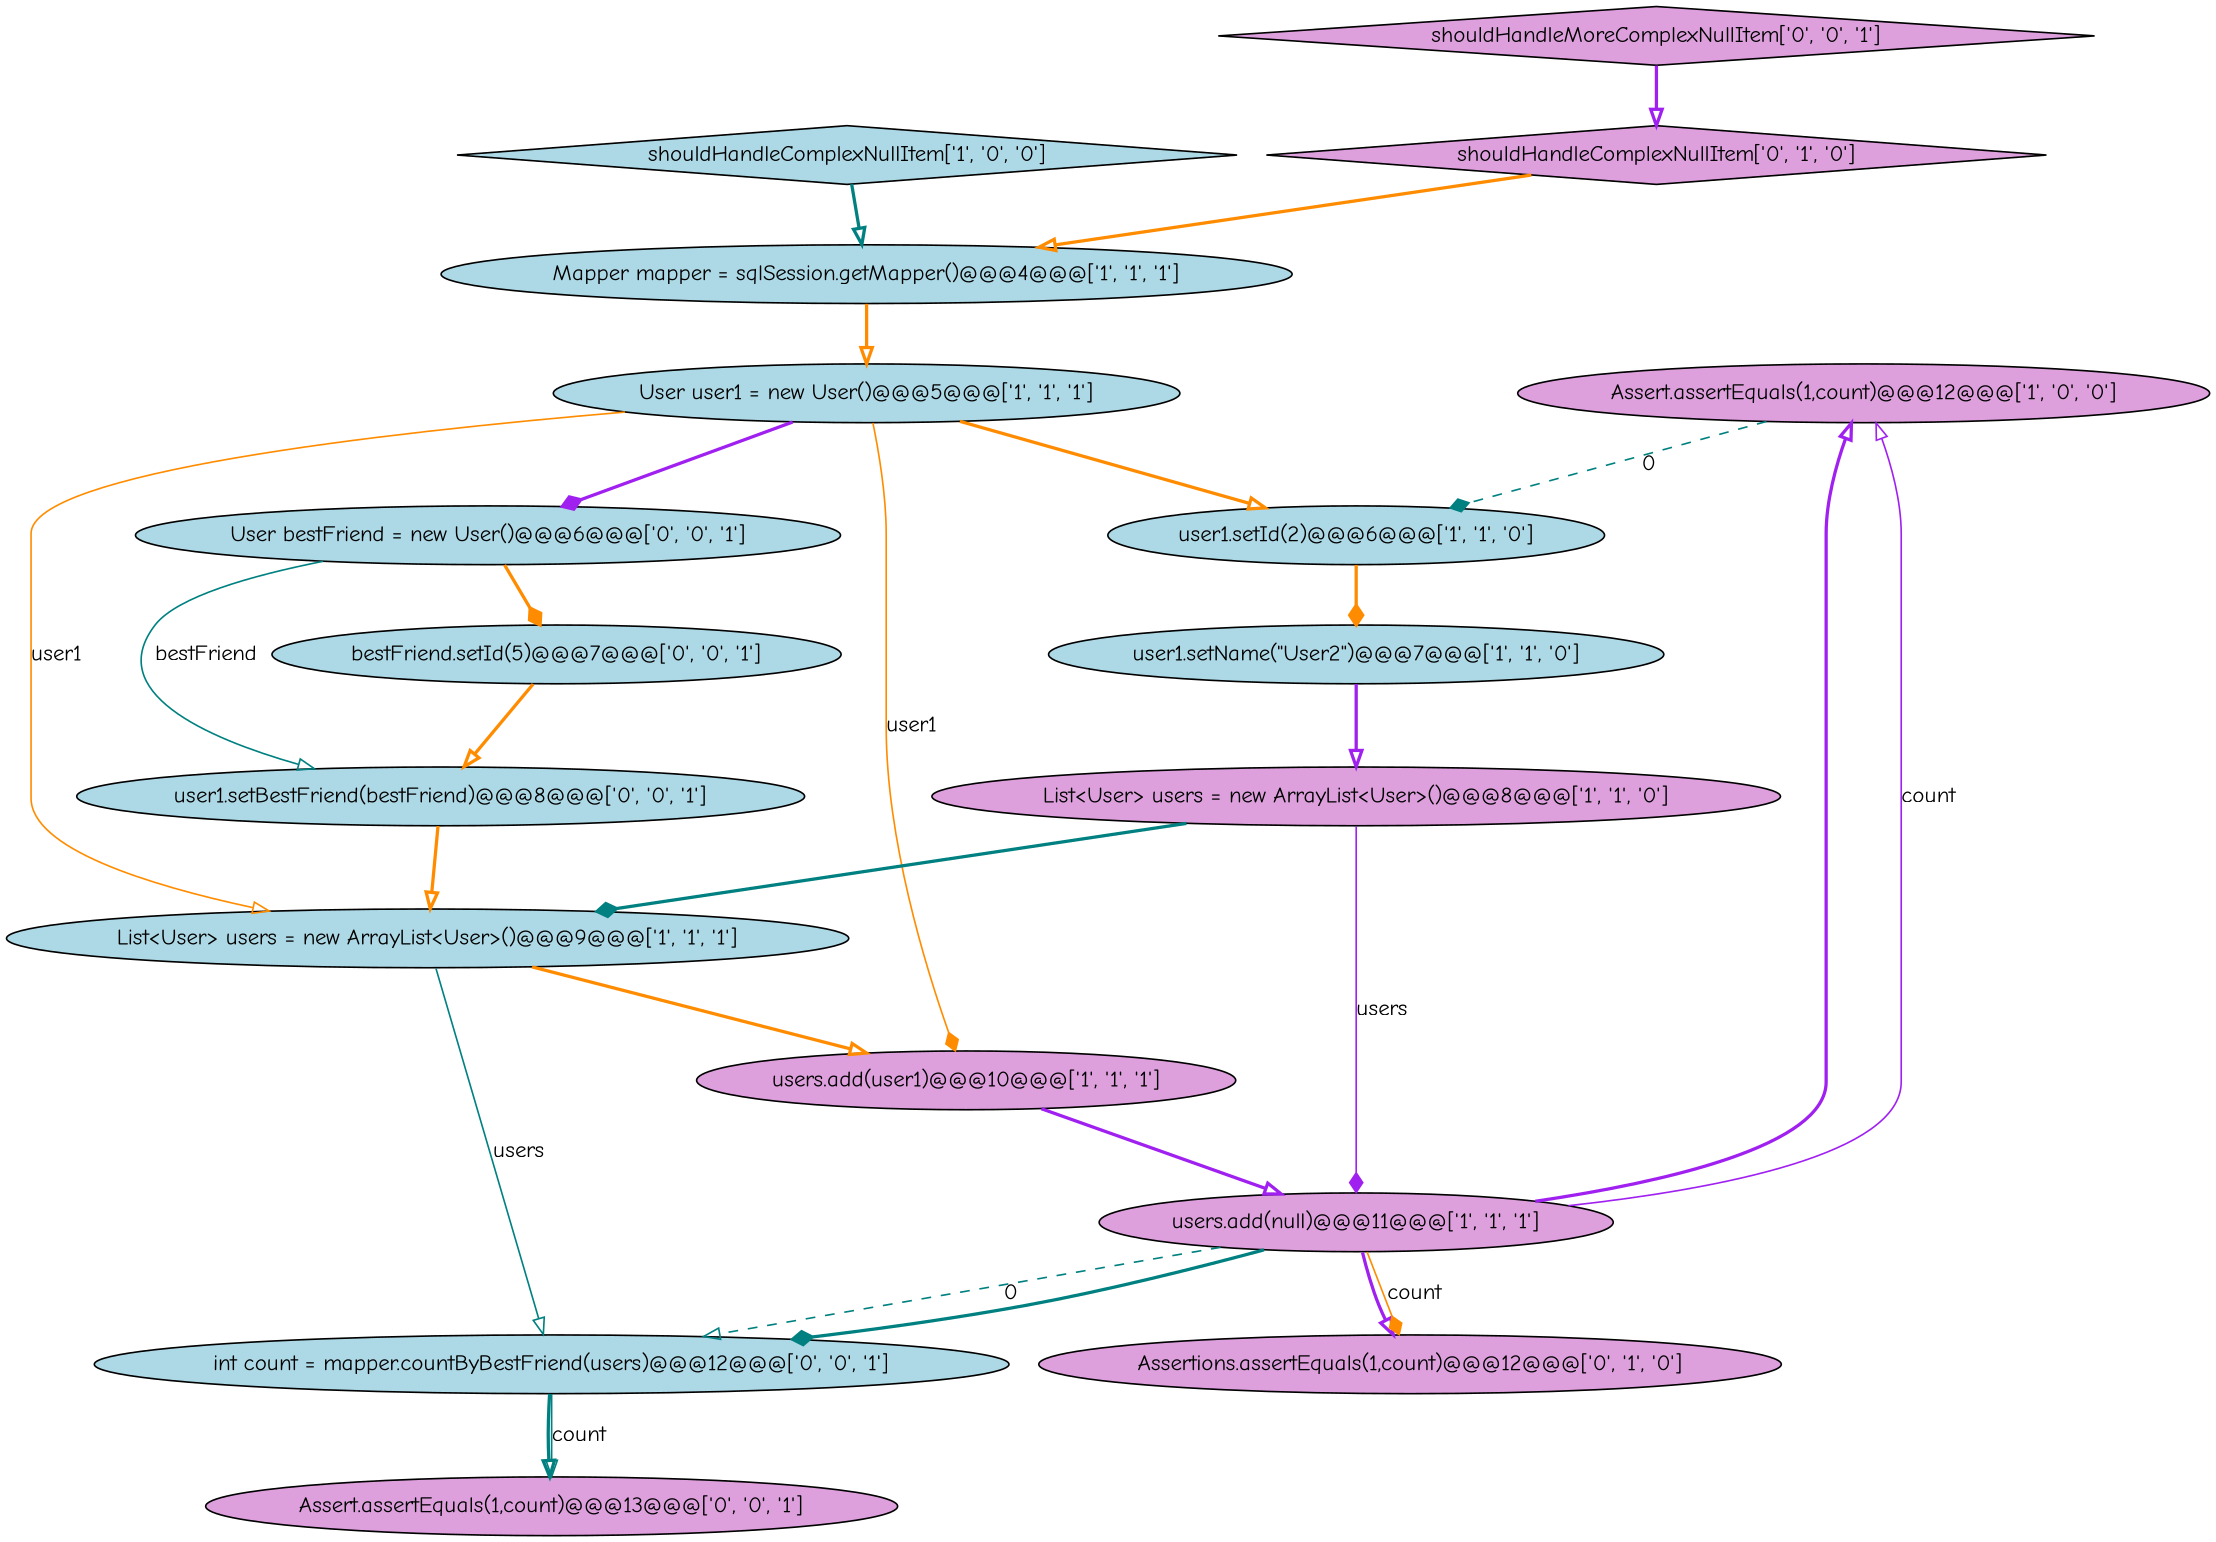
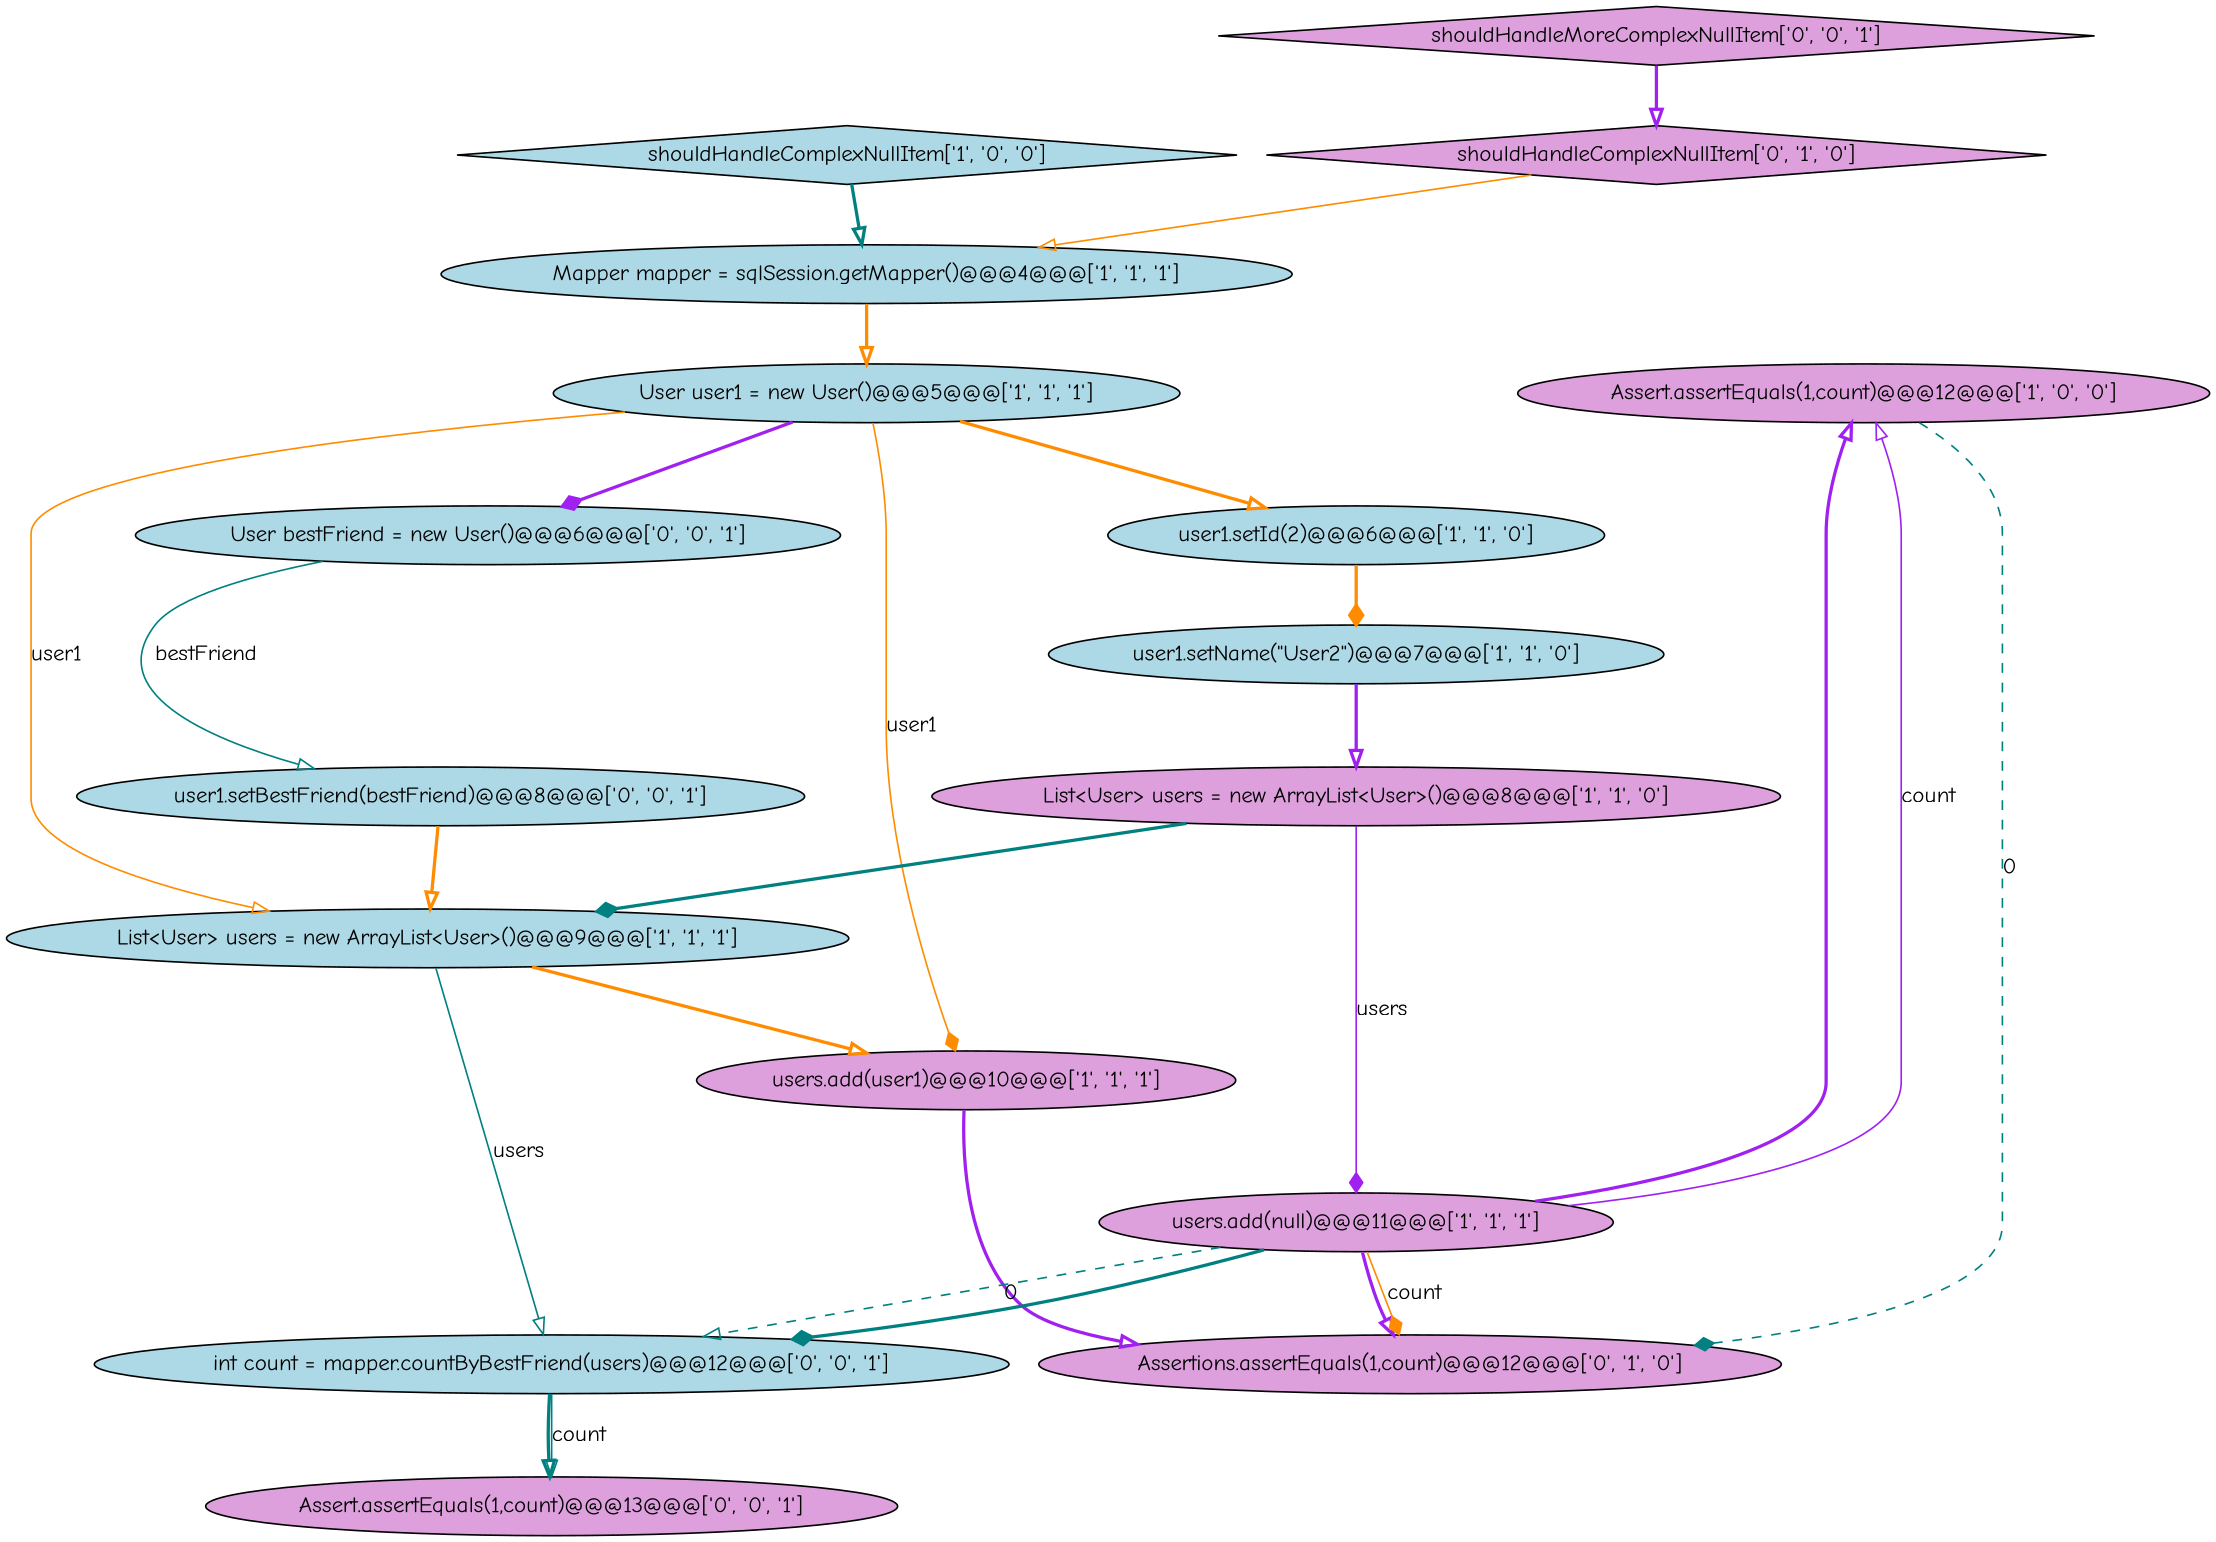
edge "shouldHandleComplexNullItem['0', '1', '0']" -> "Mapper mapper = sqlSession.getMapper()@@@4@@@['1', '1', '1']": style bold -> solid
edge "Assert.assertEquals(1,count)@@@12@@@['1', '0', '0']" -> "user1.setId(2)@@@6@@@['1', '1', '0']": now "Assert.assertEquals(1,count)@@@12@@@['1', '0', '0']" -> "Assertions.assertEquals(1,count)@@@12@@@['0', '1', '0']"
node "bestFriend.setId(5)@@@7@@@['0', '0', '1']": removed
edge "users.add(user1)@@@10@@@['1', '1', '1']" -> "users.add(null)@@@11@@@['1', '1', '1']": now "users.add(user1)@@@10@@@['1', '1', '1']" -> "Assertions.assertEquals(1,count)@@@12@@@['0', '1', '0']"
